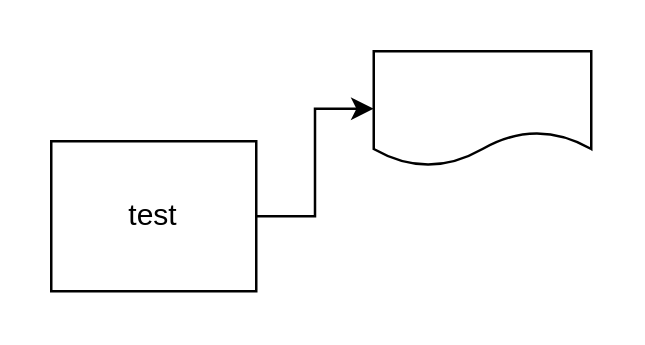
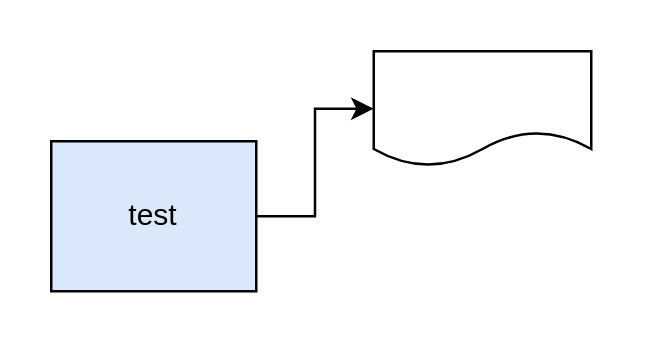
node "test": fillcolor #ffffff -> #dae8fc
